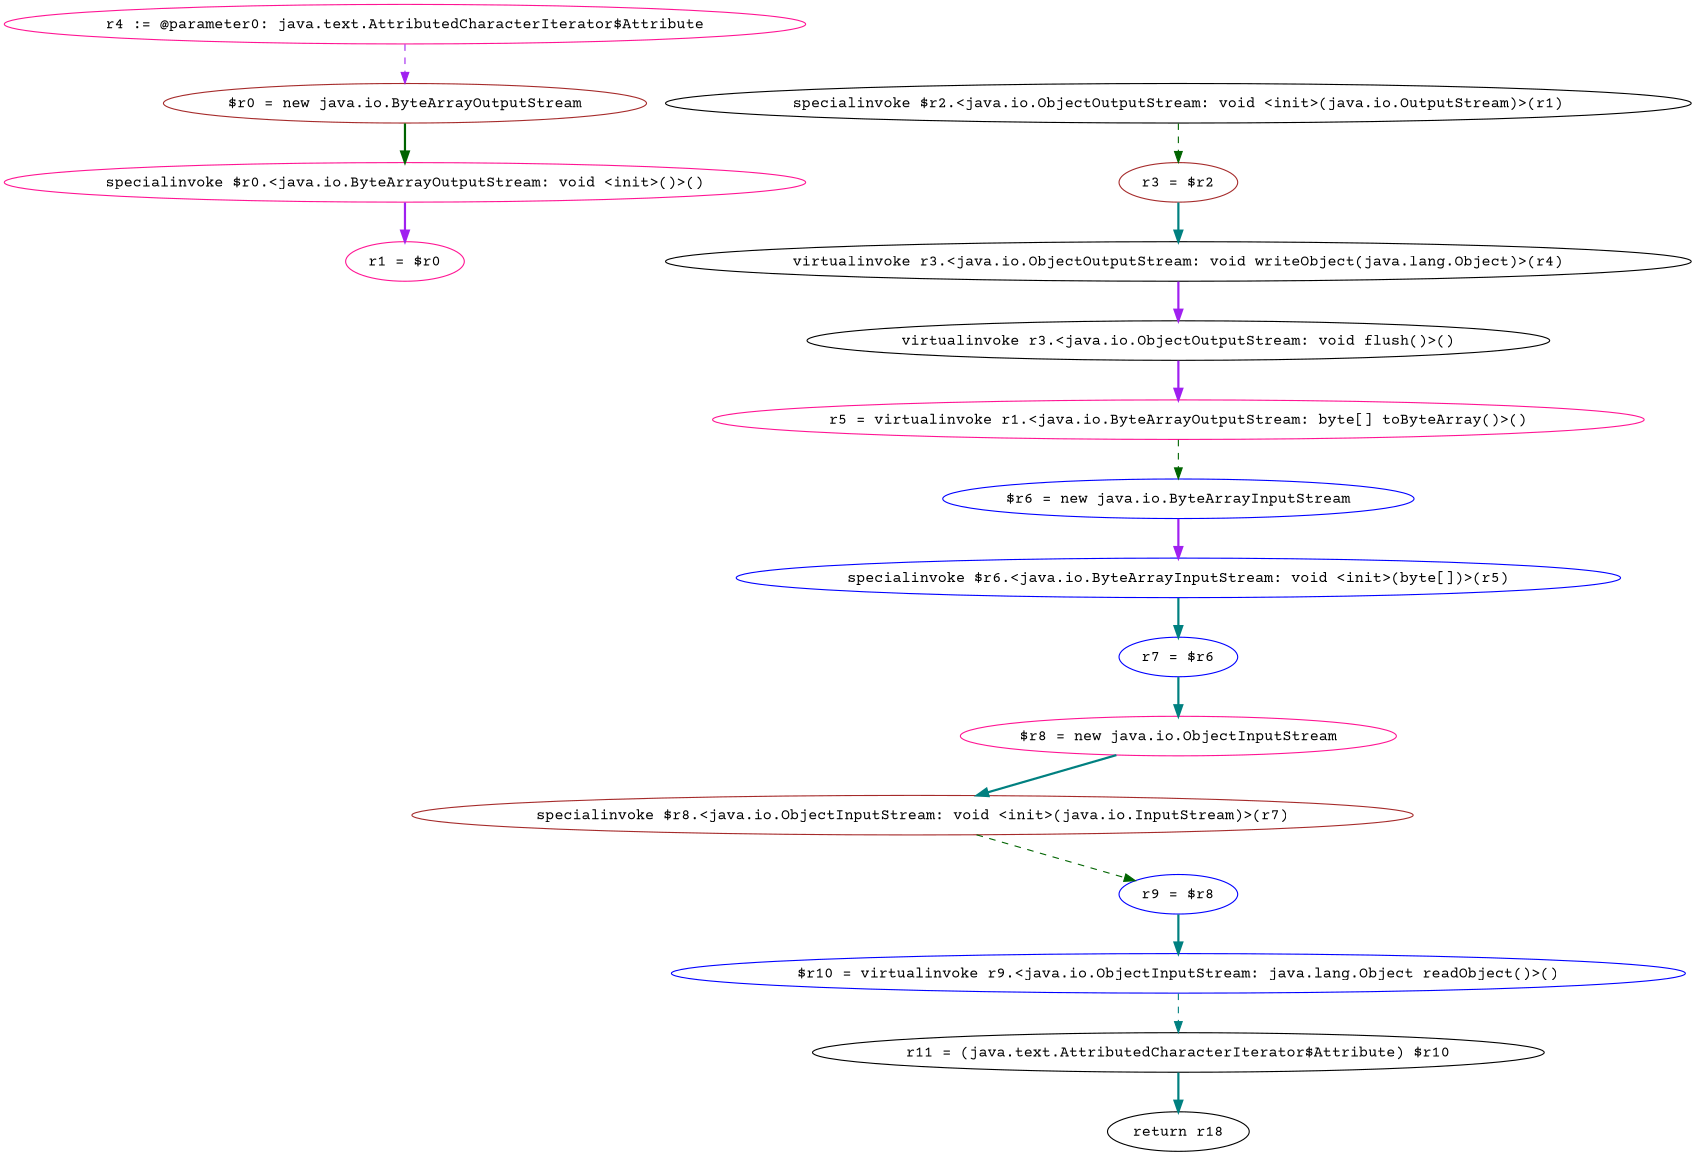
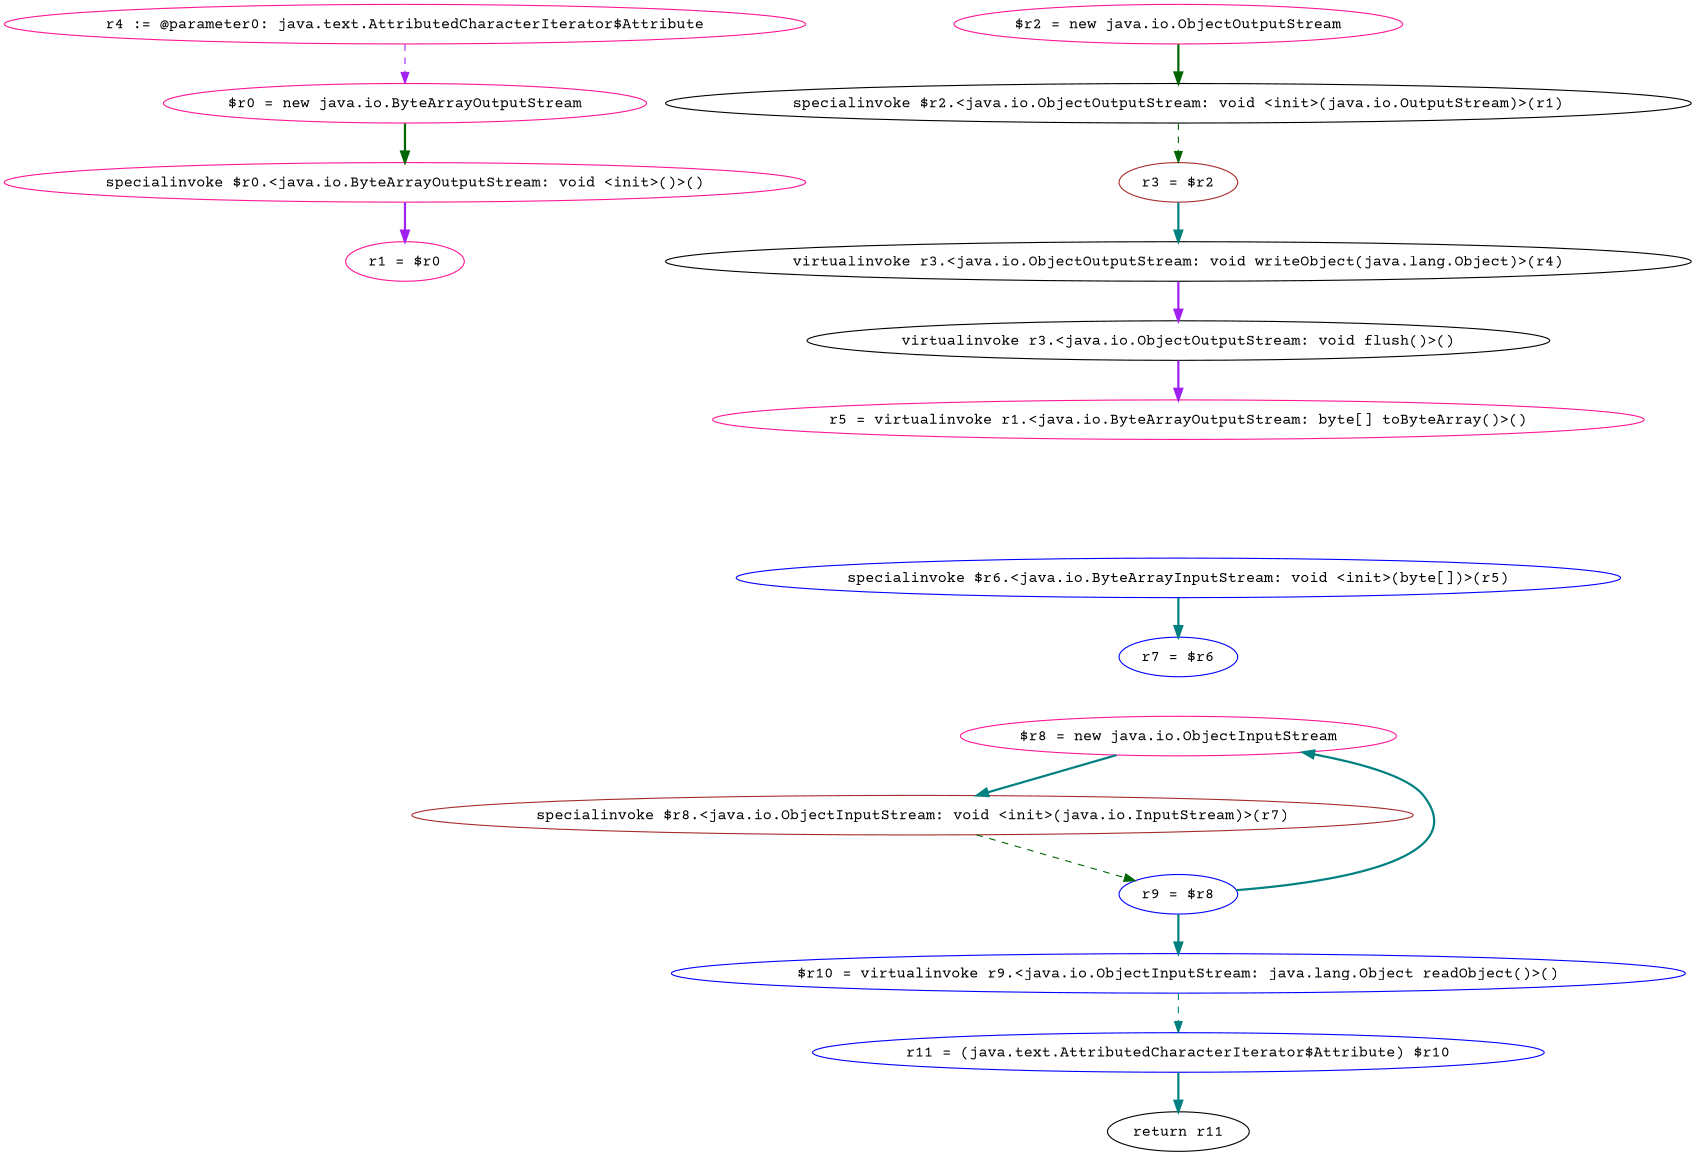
node "$r2 = new java.io.ObjectOutputStream": added
node "$r0 = new java.io.ByteArrayOutputStream": color brown -> deeppink
node "$r6 = new java.io.ByteArrayInputStream": removed
edge "r7 = $r6" -> "$r8 = new java.io.ObjectInputStream": now "r9 = $r8" -> "$r8 = new java.io.ObjectInputStream"
node "r11 = (java.text.AttributedCharacterIterator$Attribute) $r10": color black -> blue
node "return r18": label "return r18" -> "return r11"
